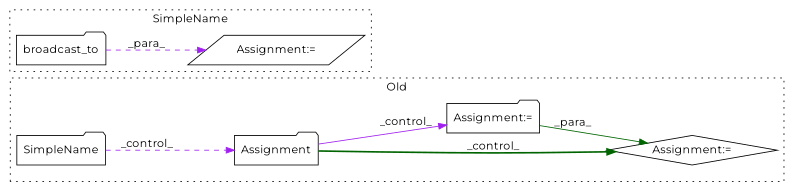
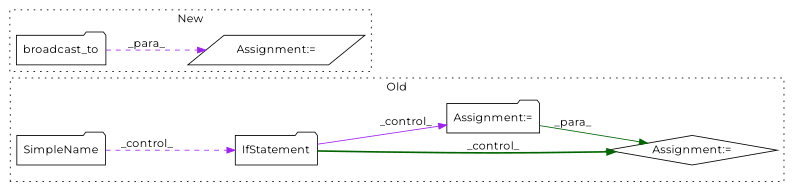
cluster "SimpleName": label "SimpleName" -> "New"
node "Assignment": label "Assignment" -> "IfStatement"
